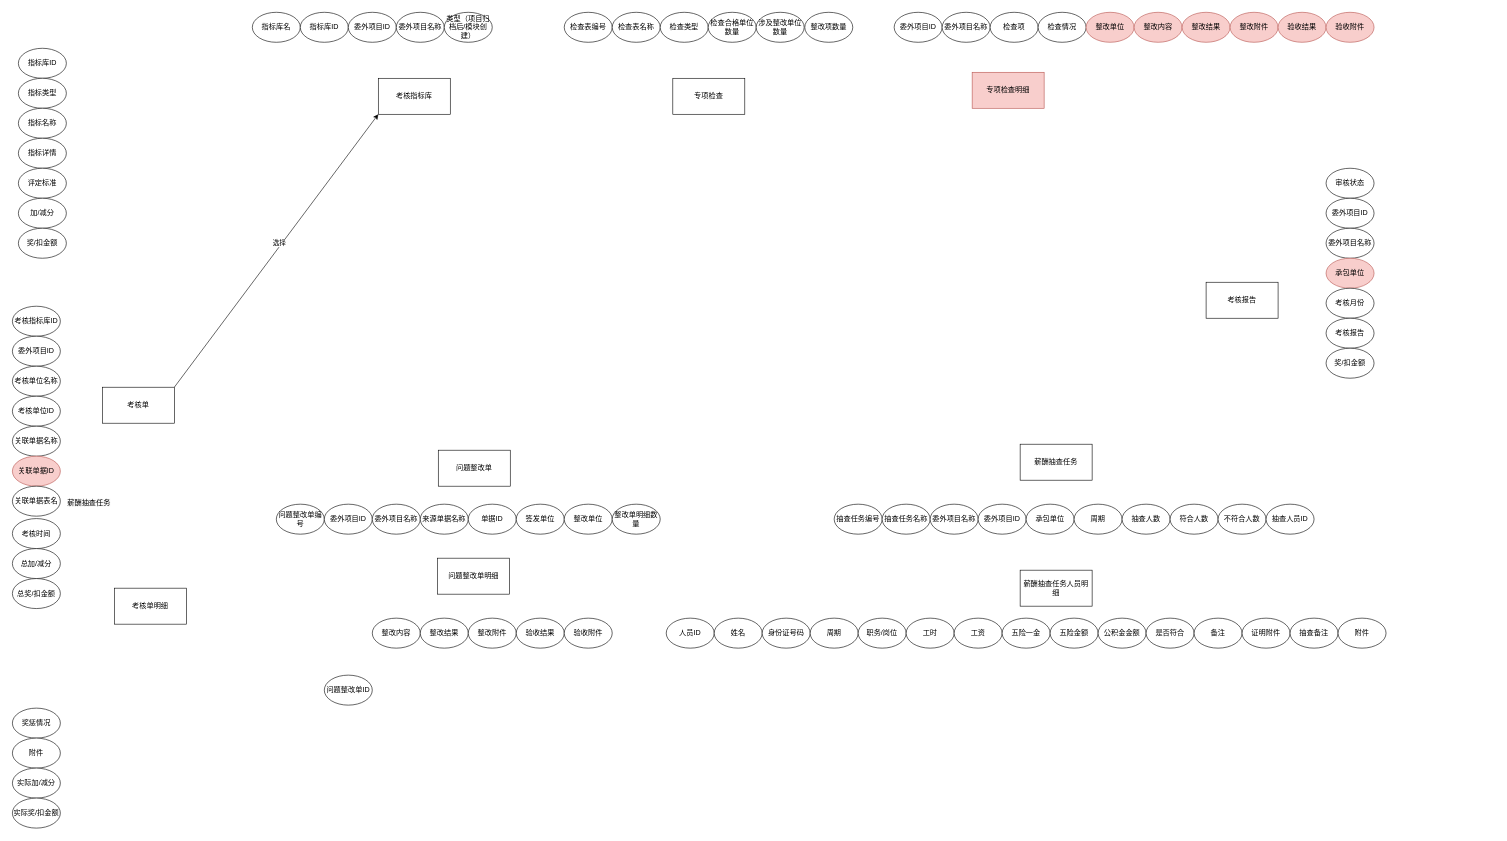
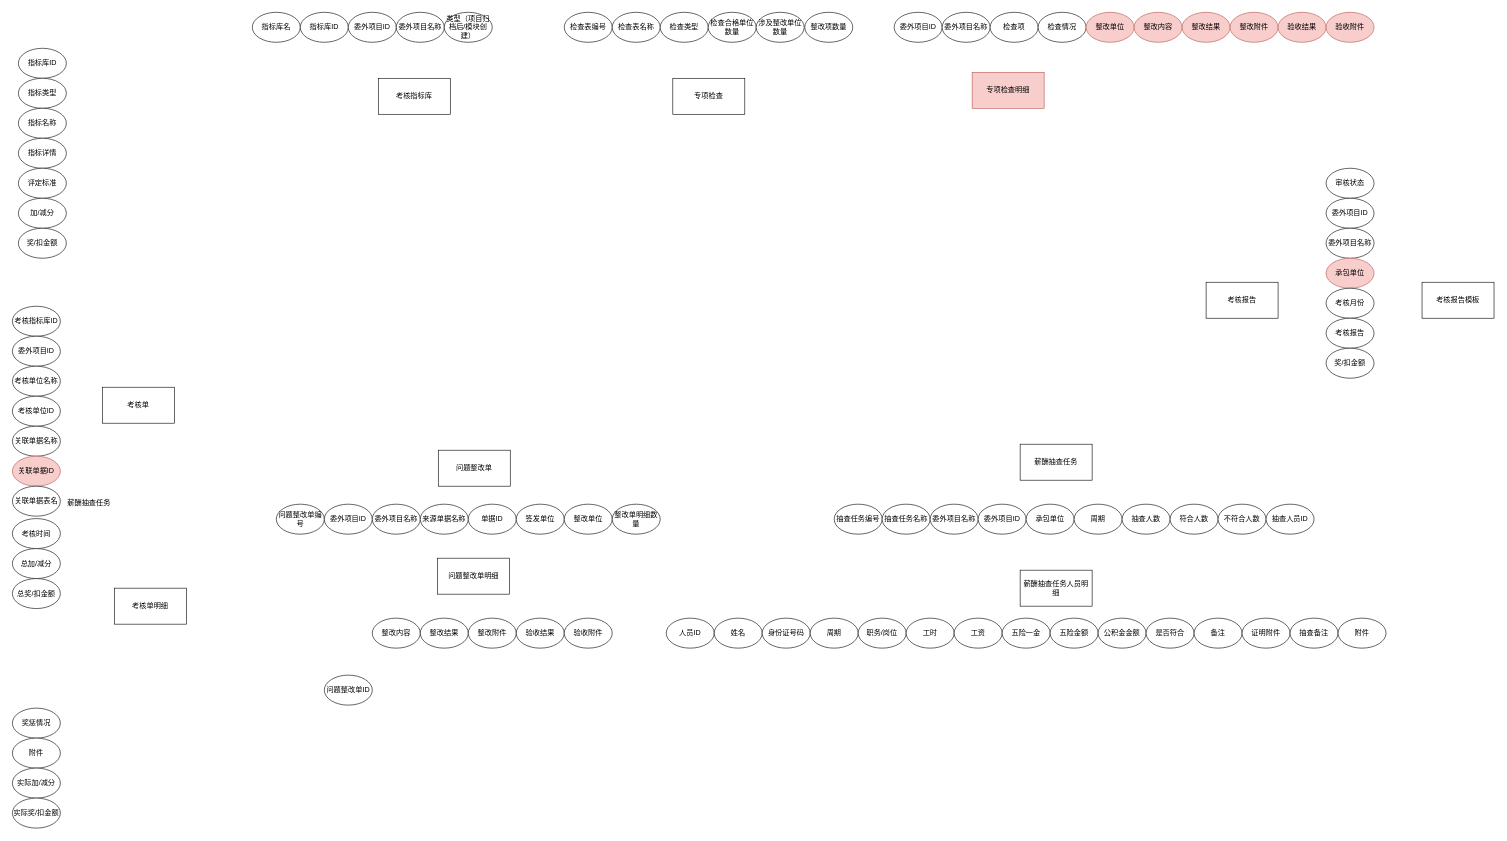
edge "考核单" -> "考核指标库": removed, label "选择"
node "考核报告模板": added
